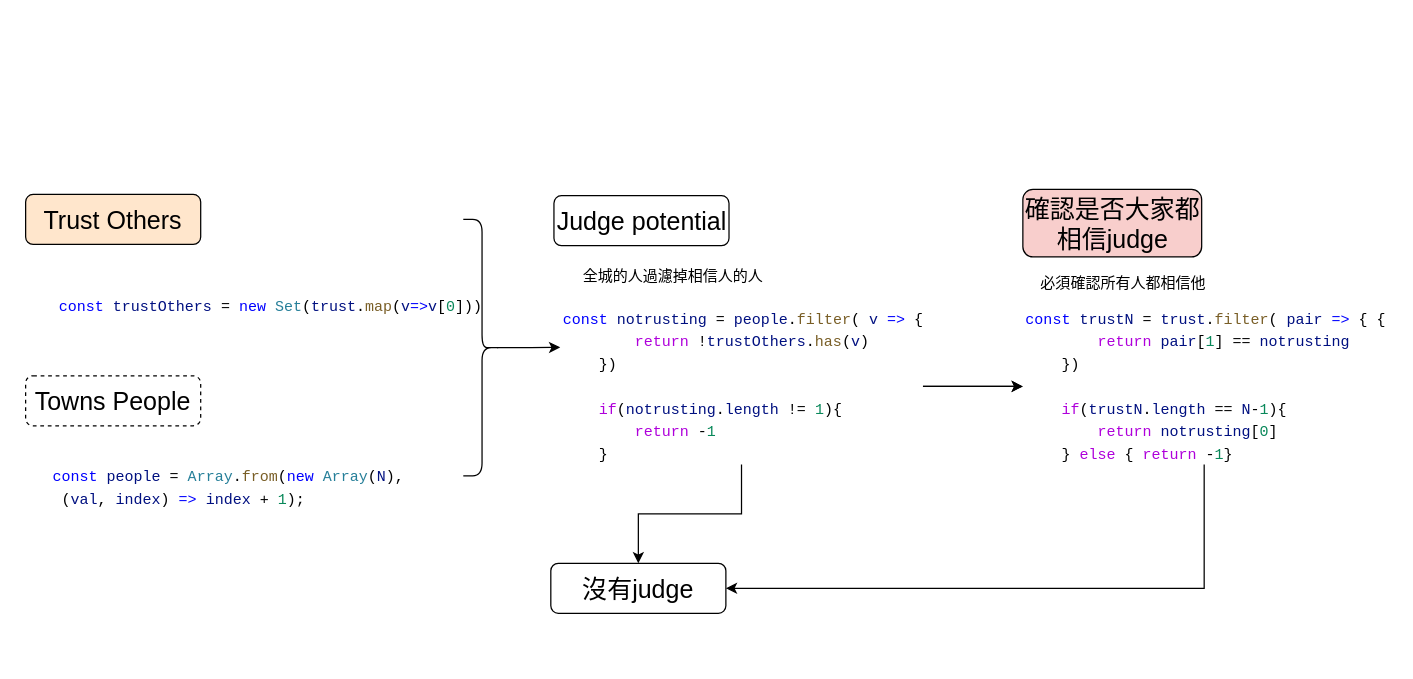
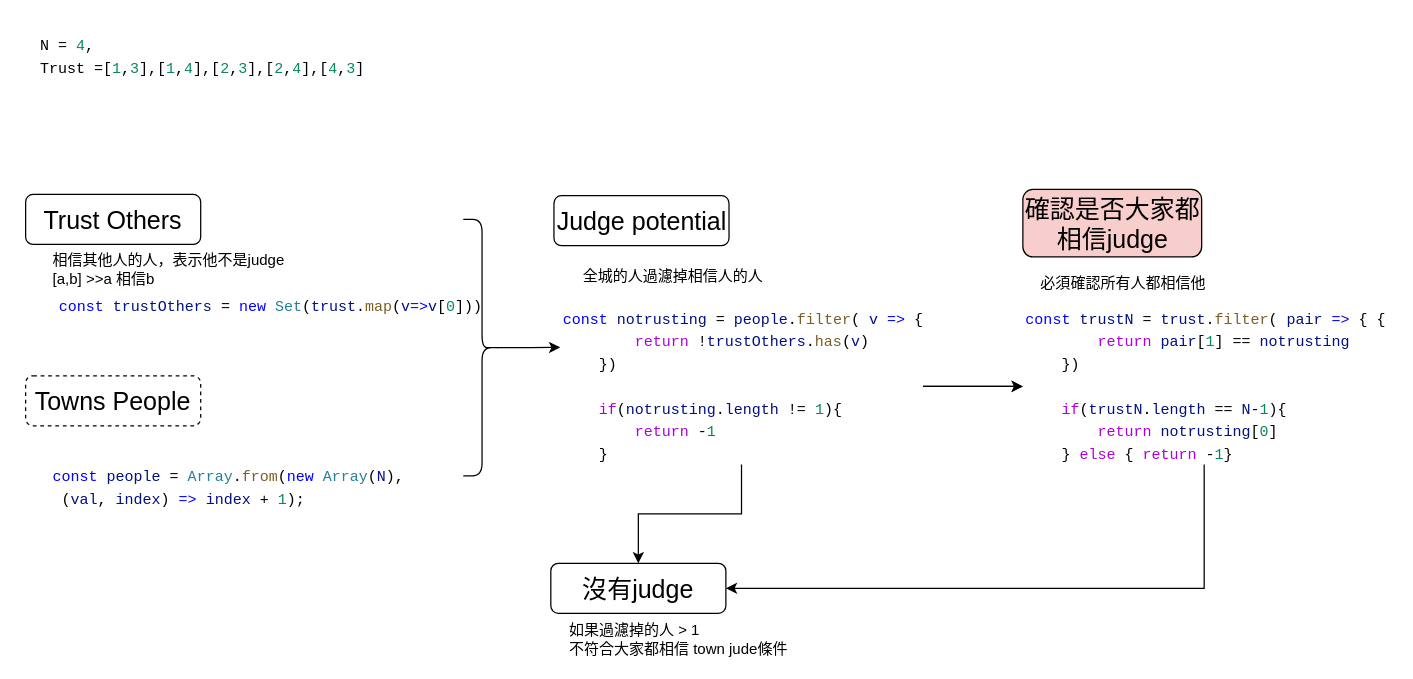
node "N = 4, Trust =[1,3],[1,4],[2,3],[2,4],[4,3]": added
node "Trust Others": fillcolor #ffe6cc -> #ffffff
node "相信其他人的人，表示他不是judge [a,b] >>a 相信b": added
node "如果過濾掉的人 > 1 不符合大家都相信 town jude條件": added
